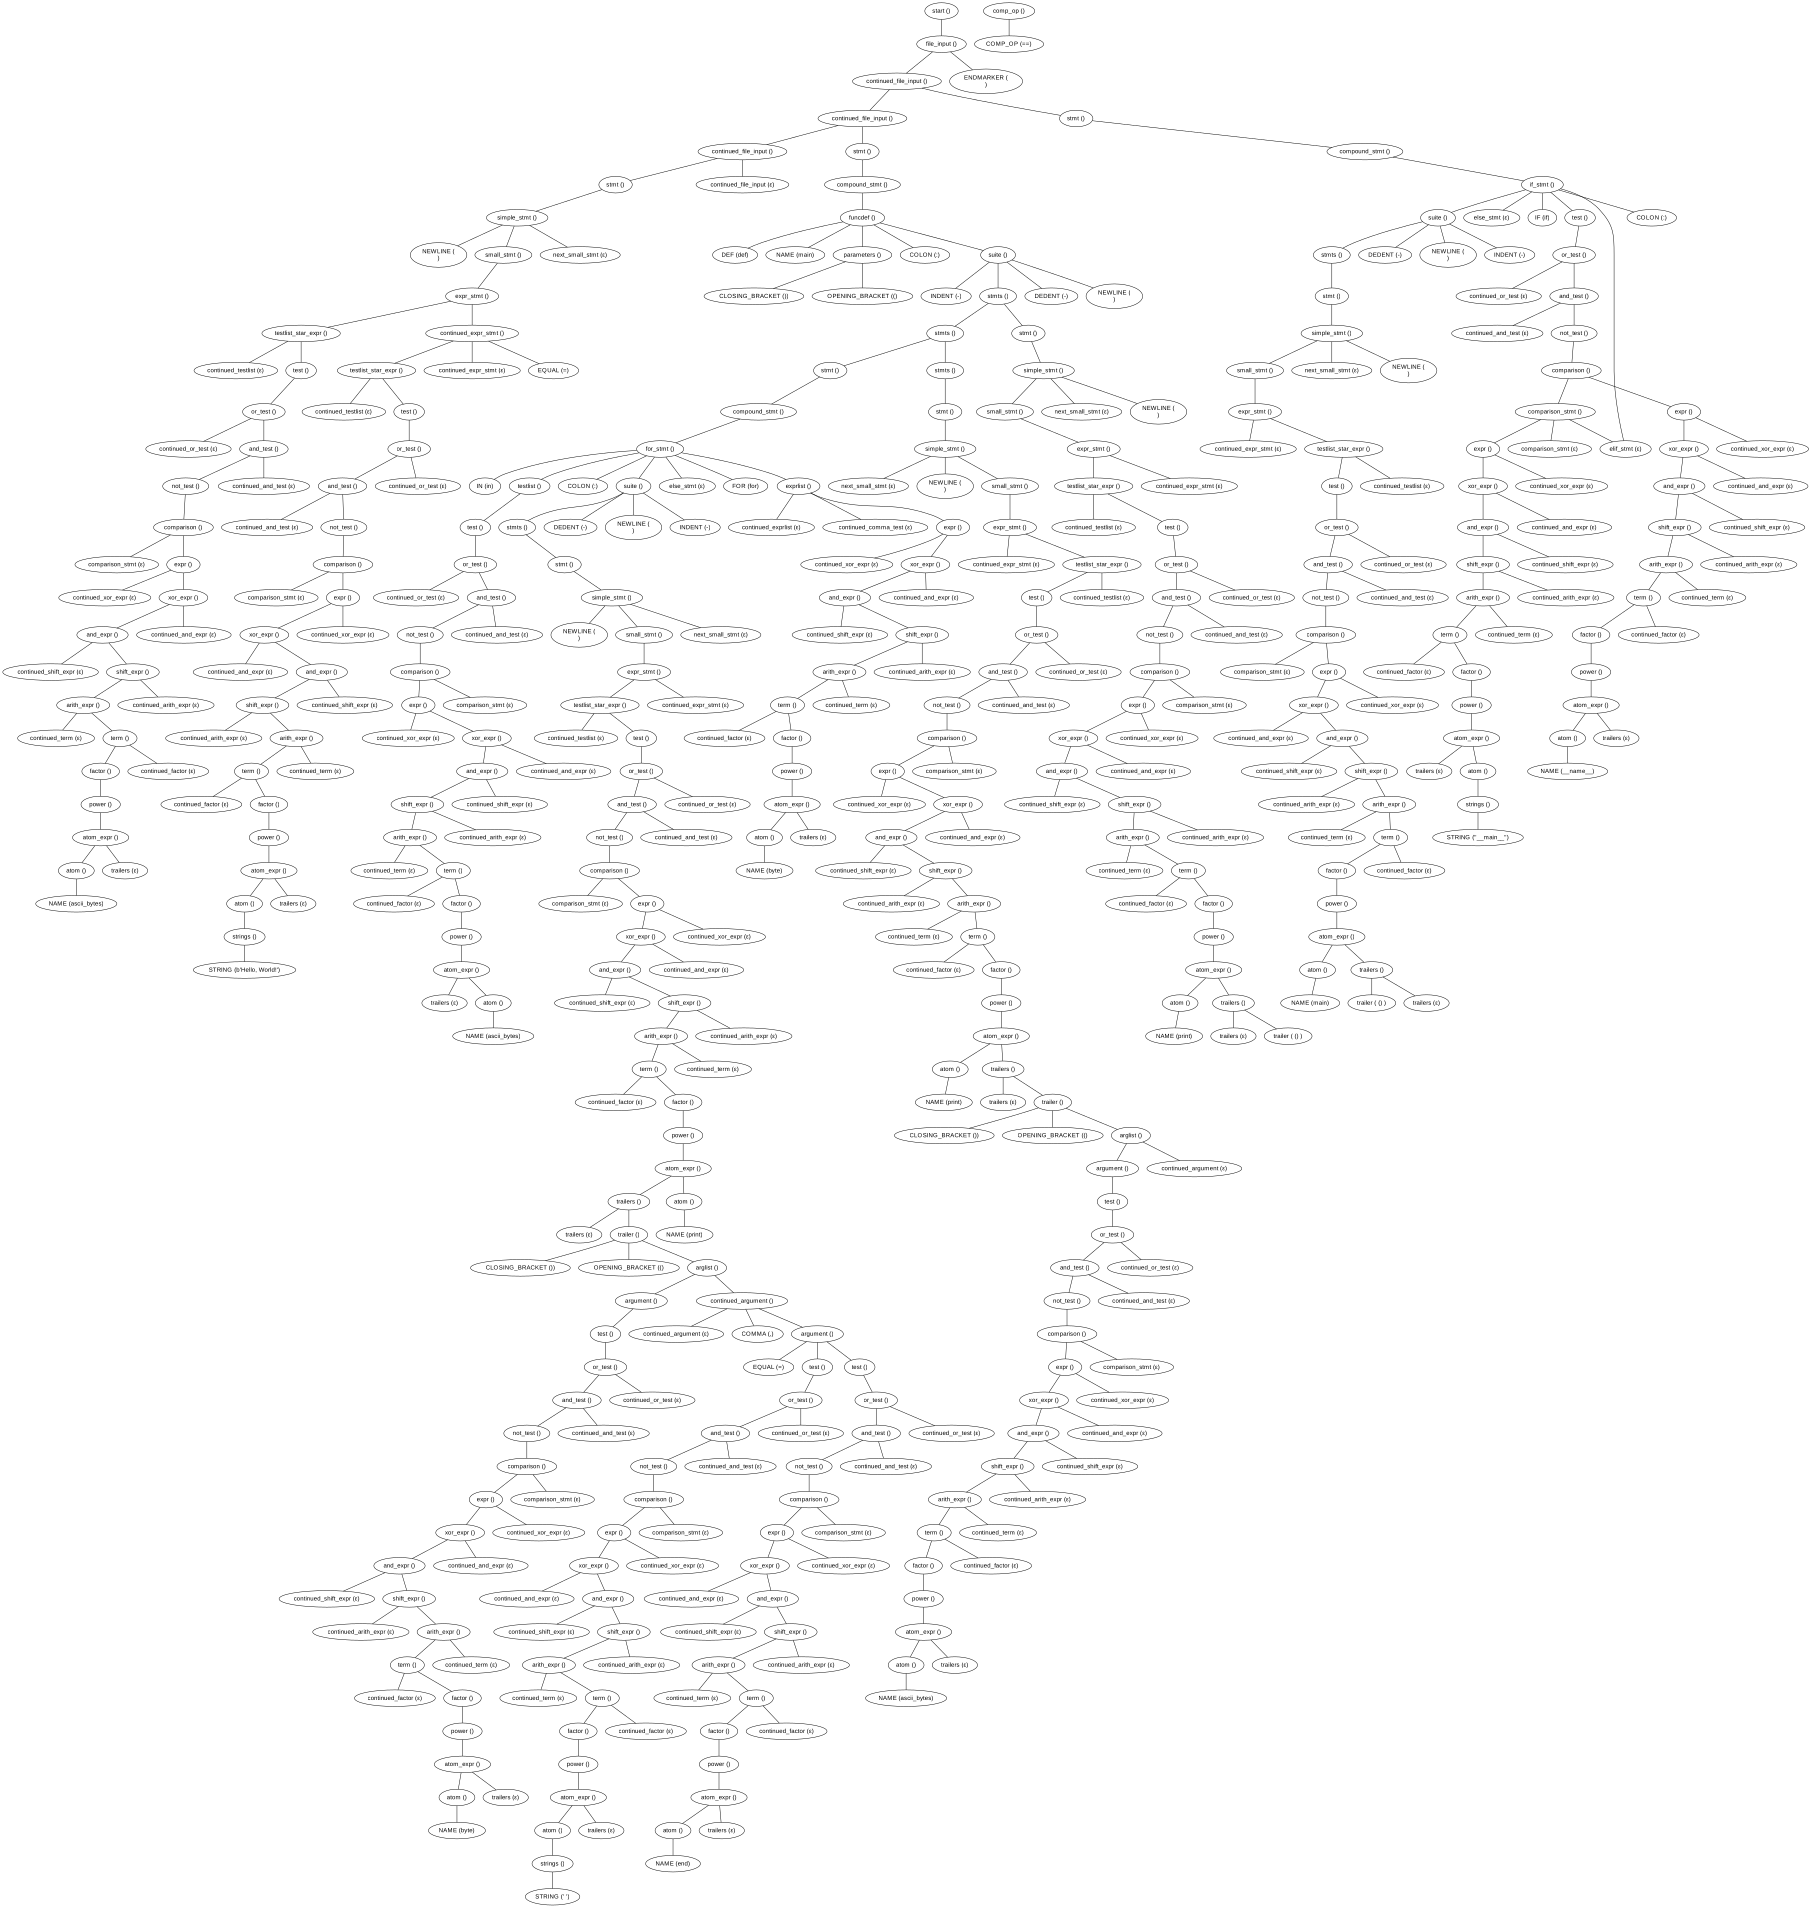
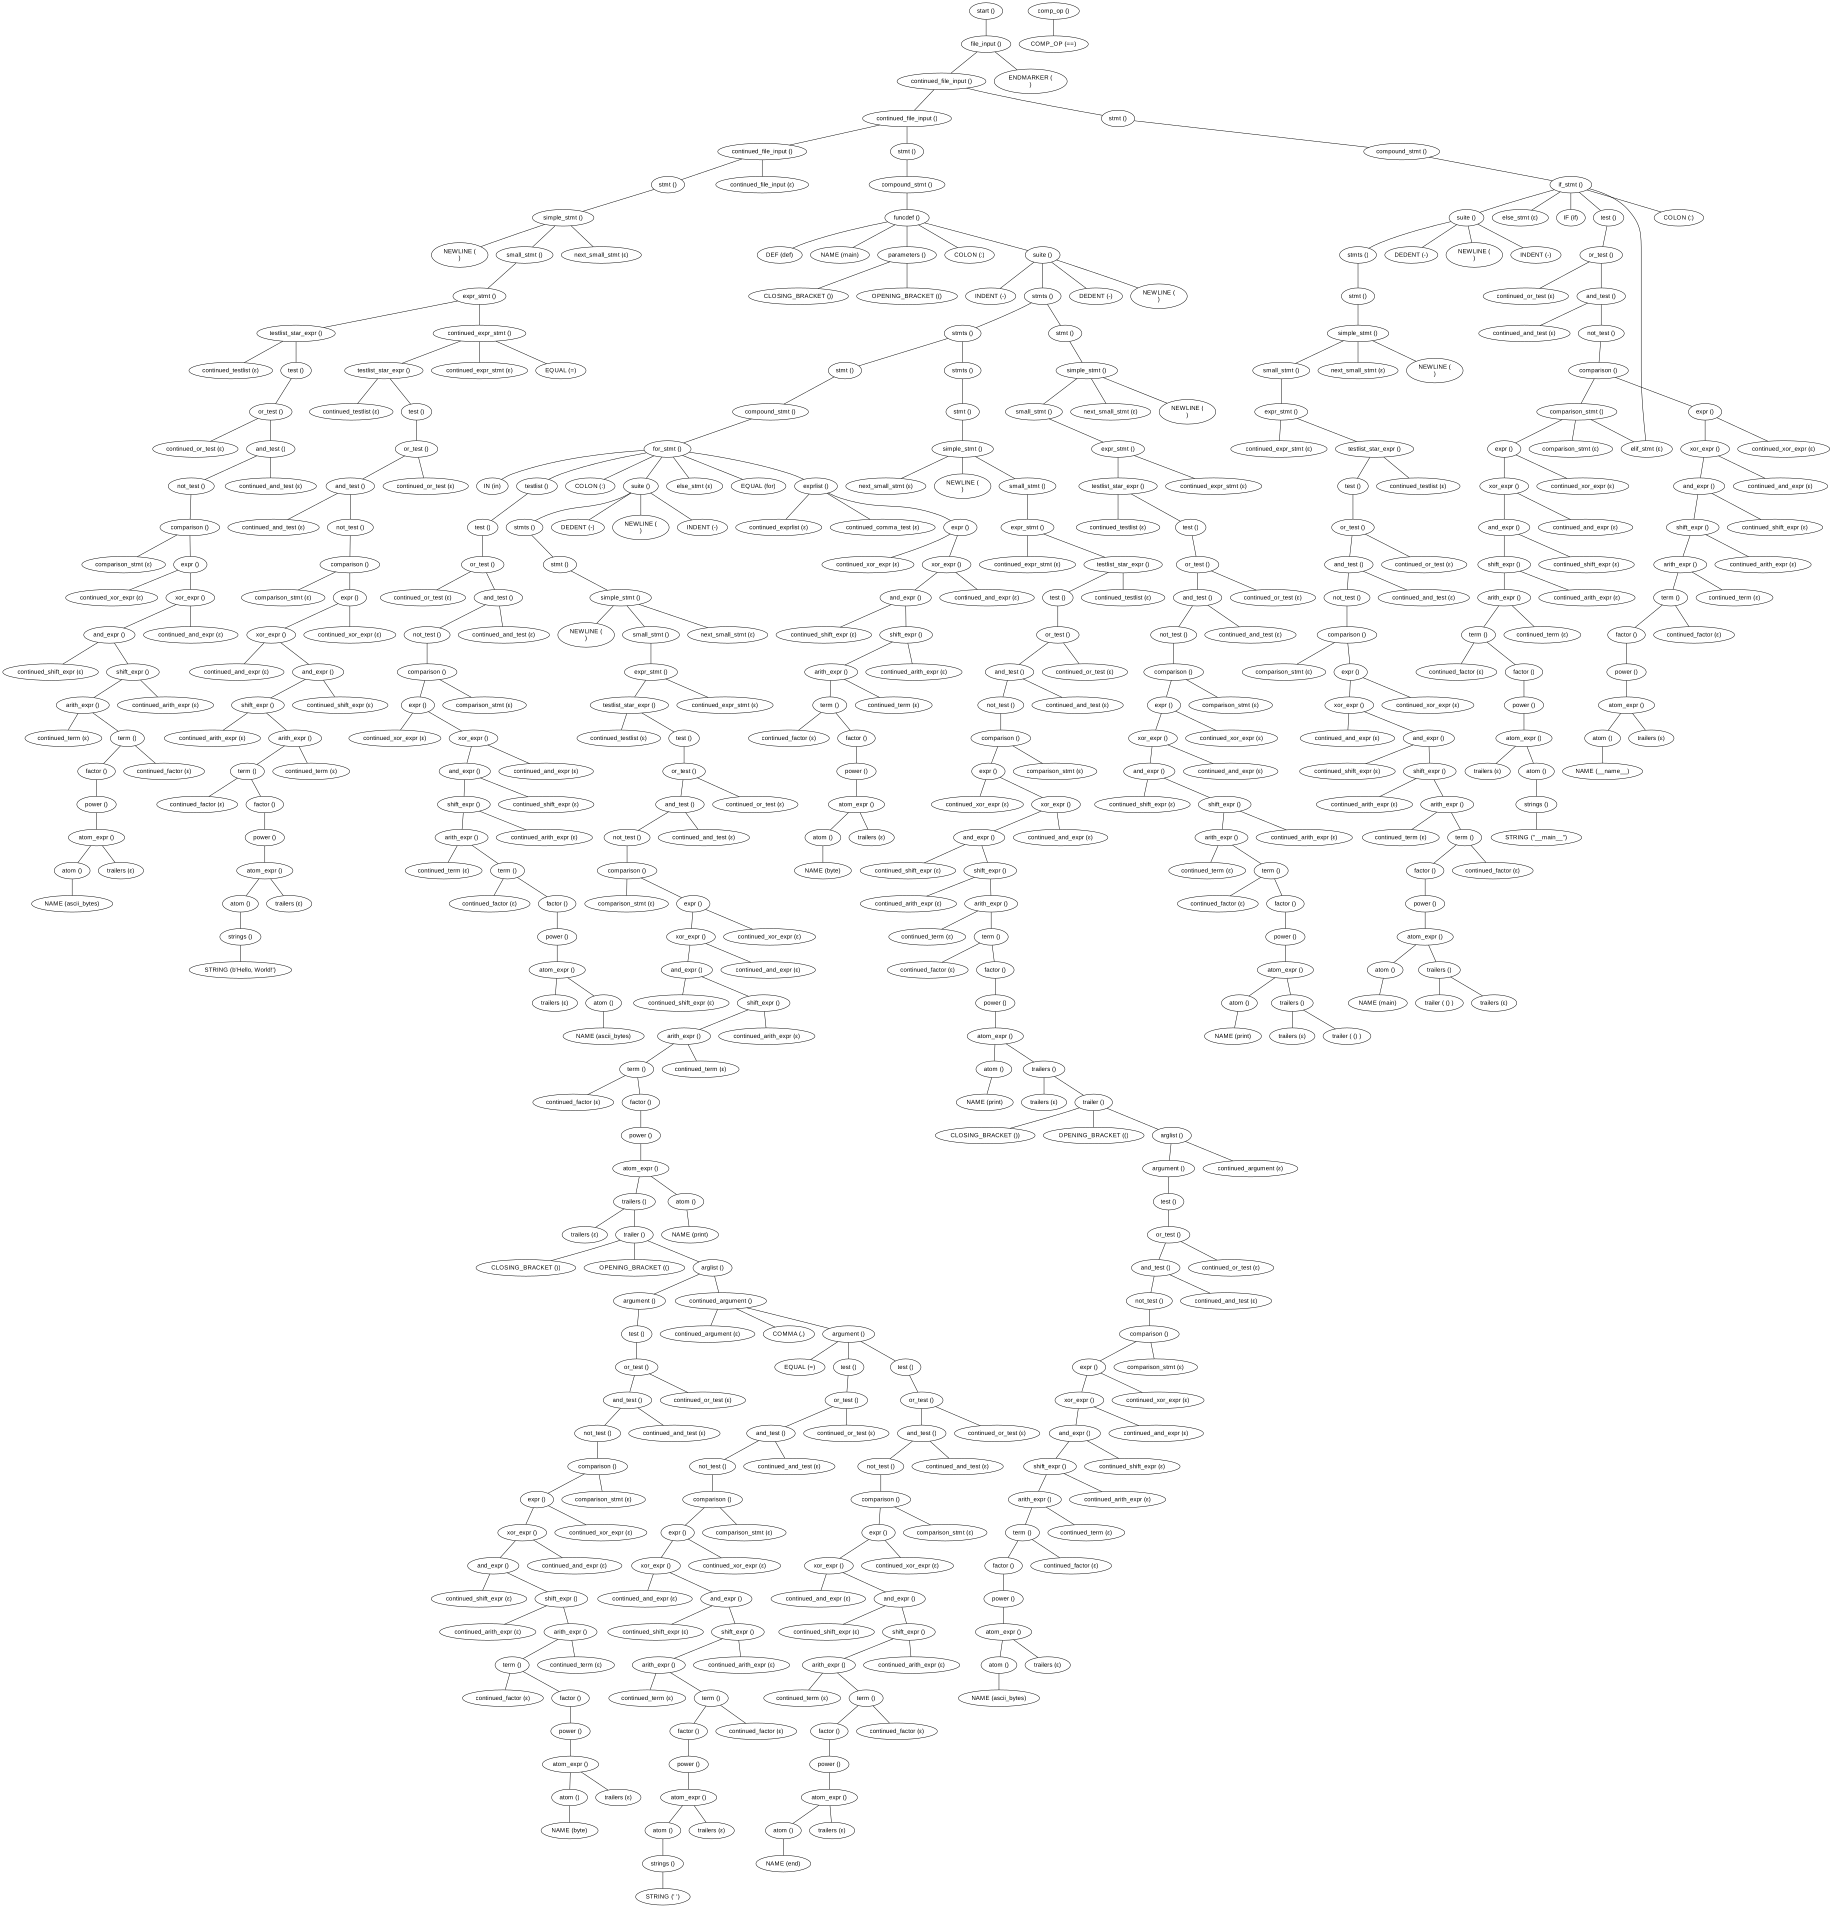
node "FOR (for)": label "FOR (for)" -> "EQUAL (for)"
